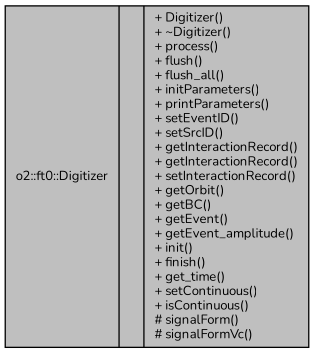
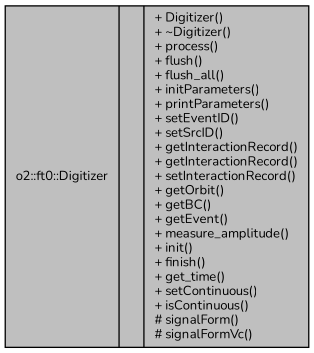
node "o2::ft0::Digitizer": text "+ getEvent_amplitude()" -> "+ measure_amplitude()"
